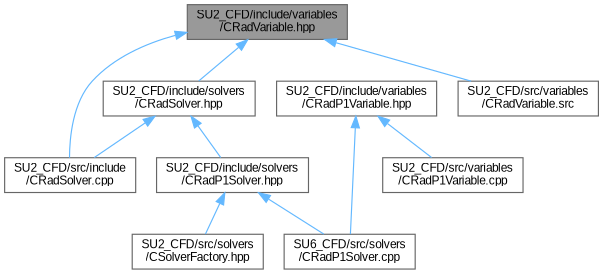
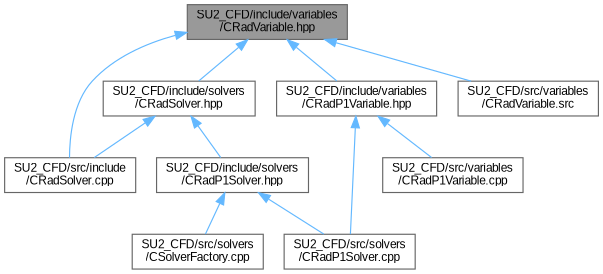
edge "SU2_CFD/include/variables /CRadP1Variable.hpp" -> "SU2_CFD/include/variables /CRadVariable.hpp": added
node "SU2_CFD/src/solvers /CSolverFactory.hpp": label "SU2_CFD/src/solvers /CSolverFactory.hpp" -> "SU2_CFD/src/solvers /CSolverFactory.cpp"
node "SU6_CFD/src/solvers /CRadP1Solver.cpp": label "SU6_CFD/src/solvers /CRadP1Solver.cpp" -> "SU2_CFD/src/solvers /CRadP1Solver.cpp"
